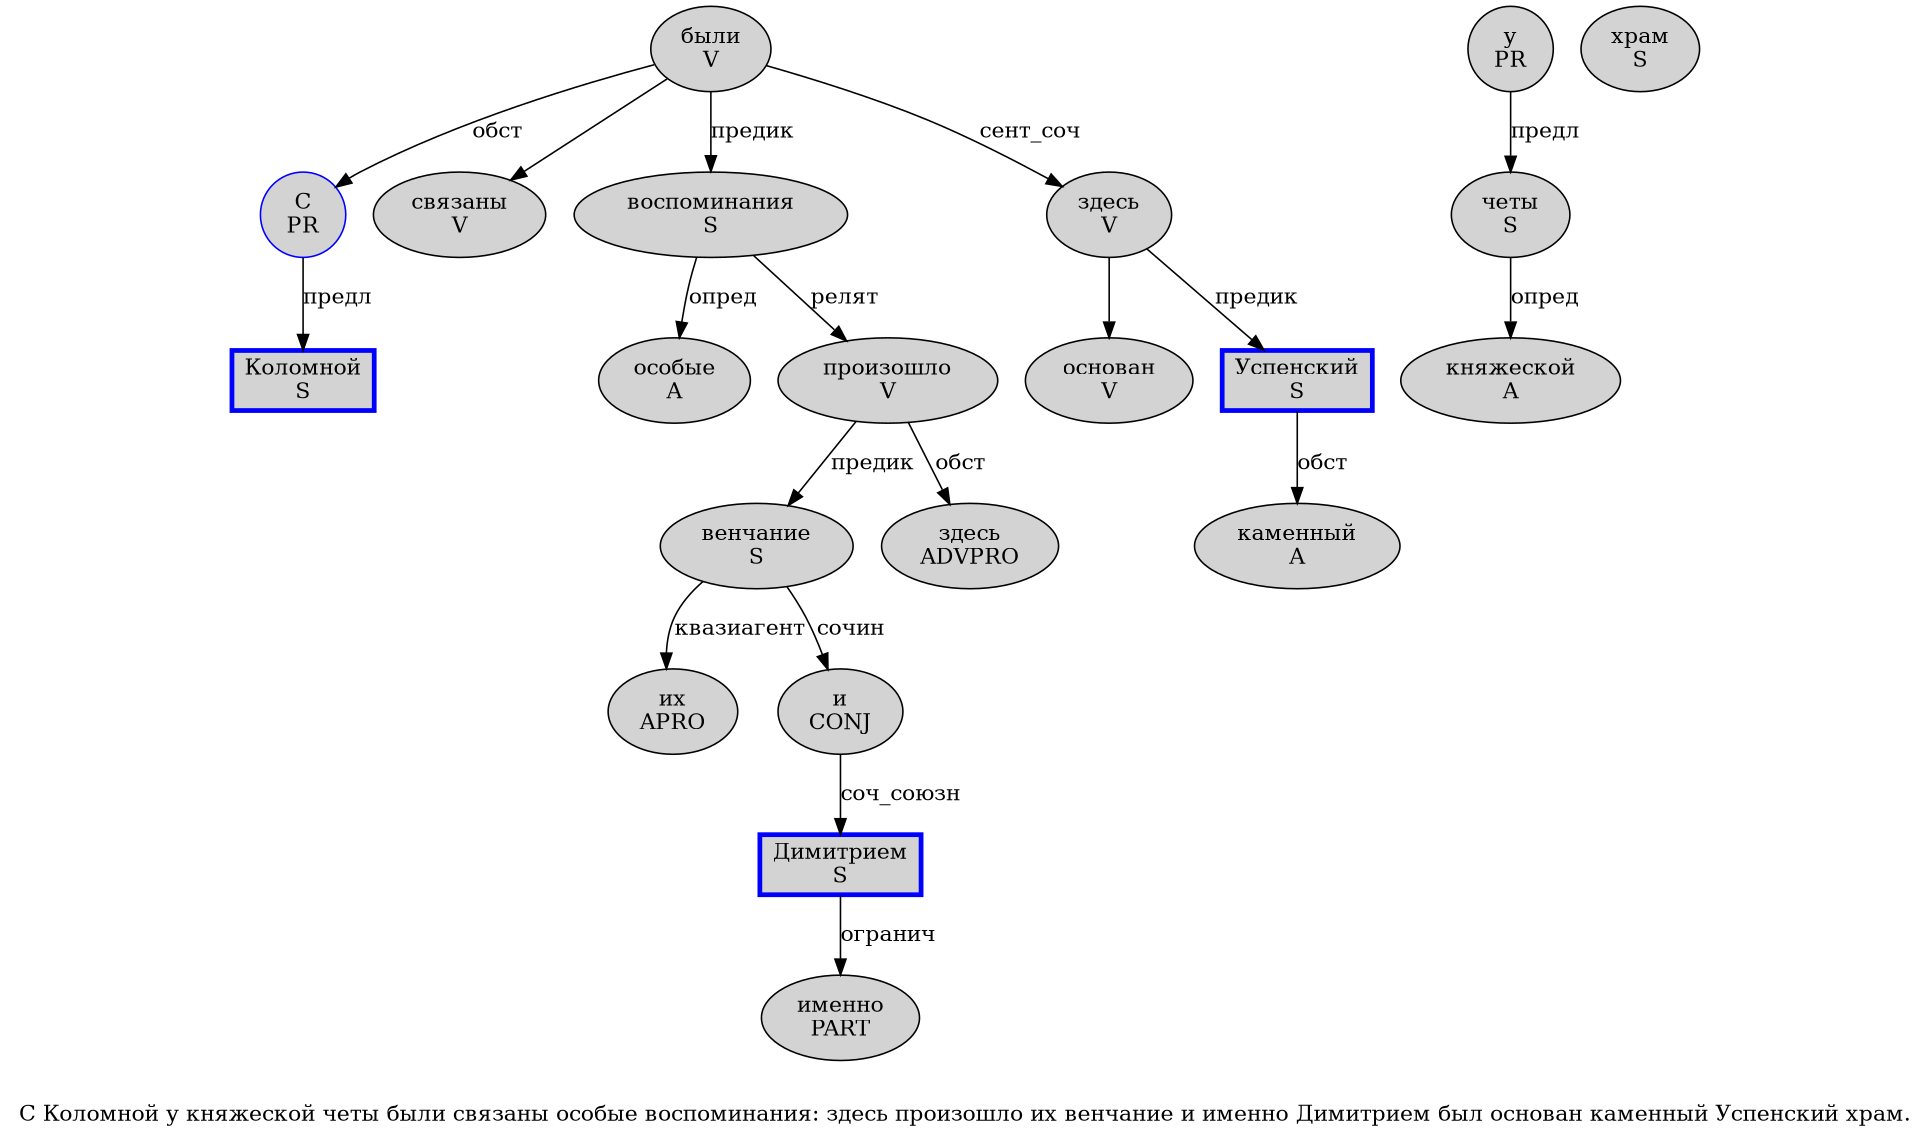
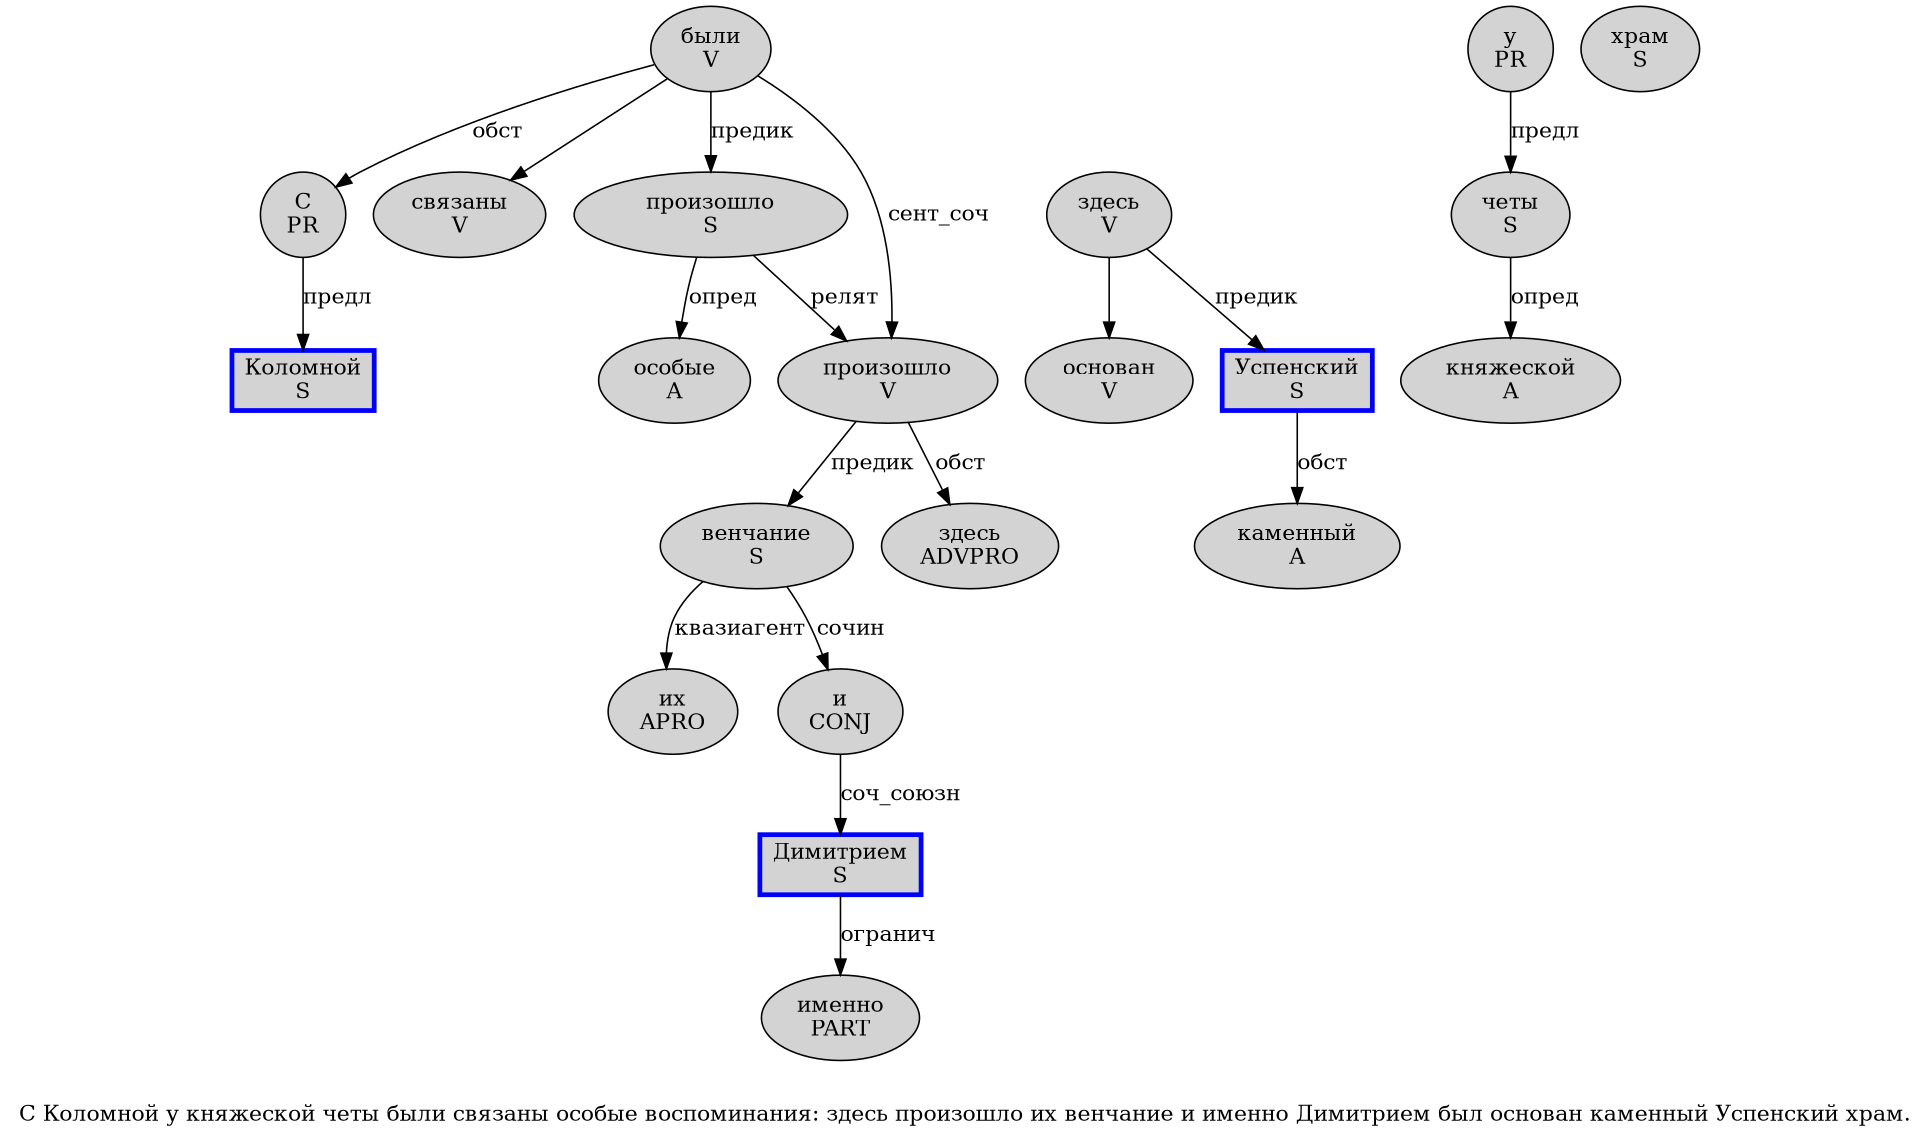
edge "были V" -> "здесь V": now "были V" -> "произошло V"
node "С PR": color blue -> black
node "воспоминания S": label "воспоминания S" -> "произошло S"
